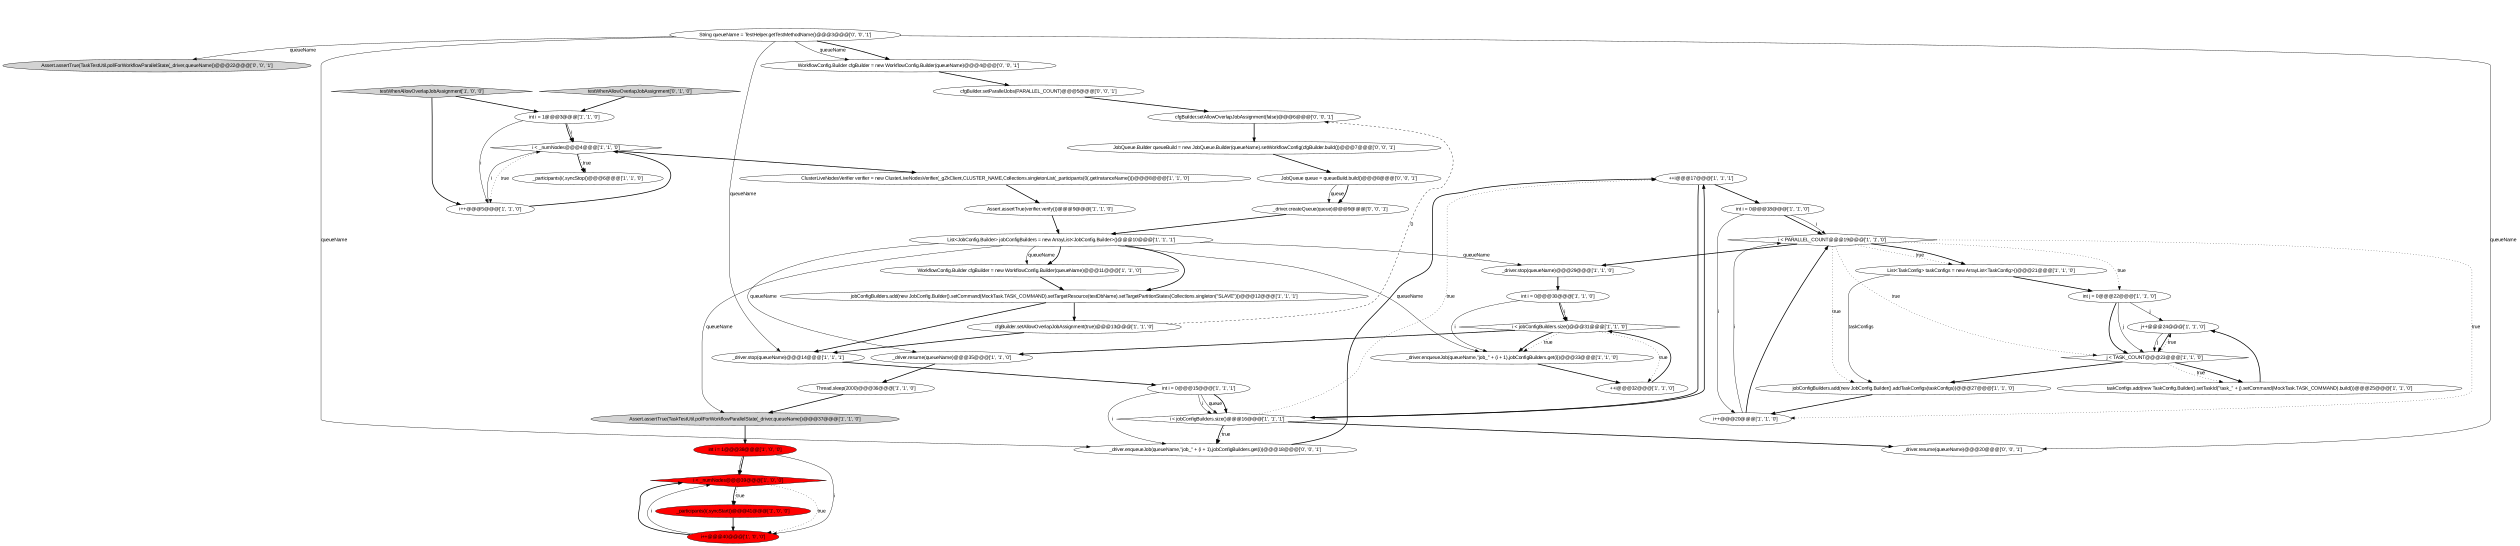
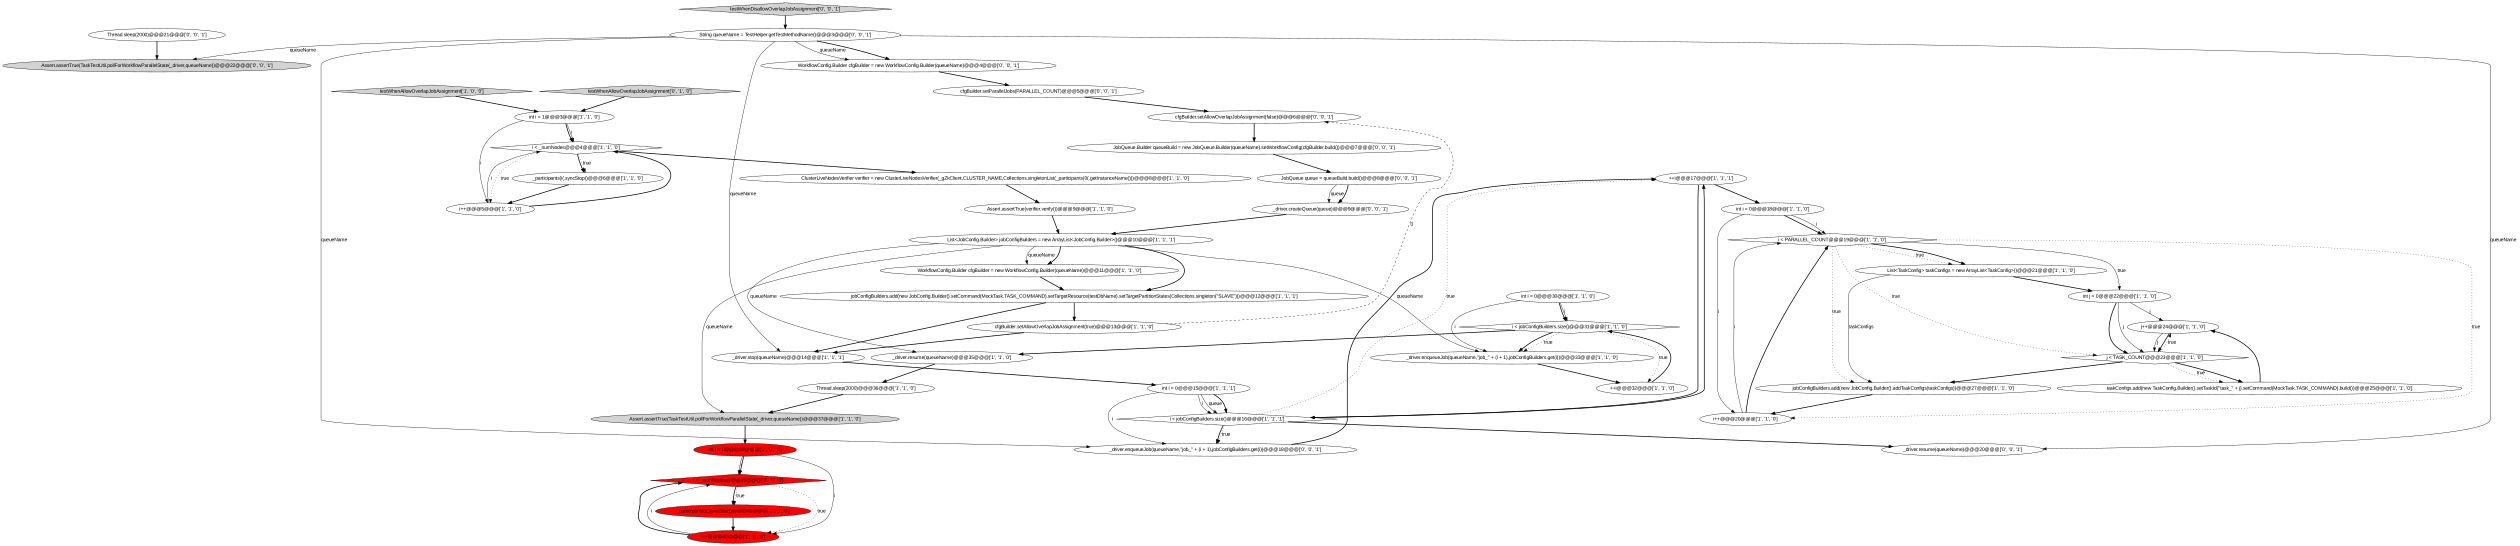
node "testWhenDisallowOverlapJobAssignment['0', '0', '1']": added
node "Thread.sleep(2000)@@@21@@@['0', '0', '1']": added
edge "testWhenAllowOverlapJobAssignment['1', '0', '0']" -> "i++@@@5@@@['1', '1', '0']": now "_participants(i(.syncStop()@@@6@@@['1', '1', '0']" -> "i++@@@5@@@['1', '1', '0']"
edge "i < PARALLEL_COUNT@@@19@@@['1', '1', '0']" -> "int j = 0@@@22@@@['1', '1', '0']": style dotted -> solid
node "_driver.stop(queueName)@@@29@@@['1', '1', '0']": removed
